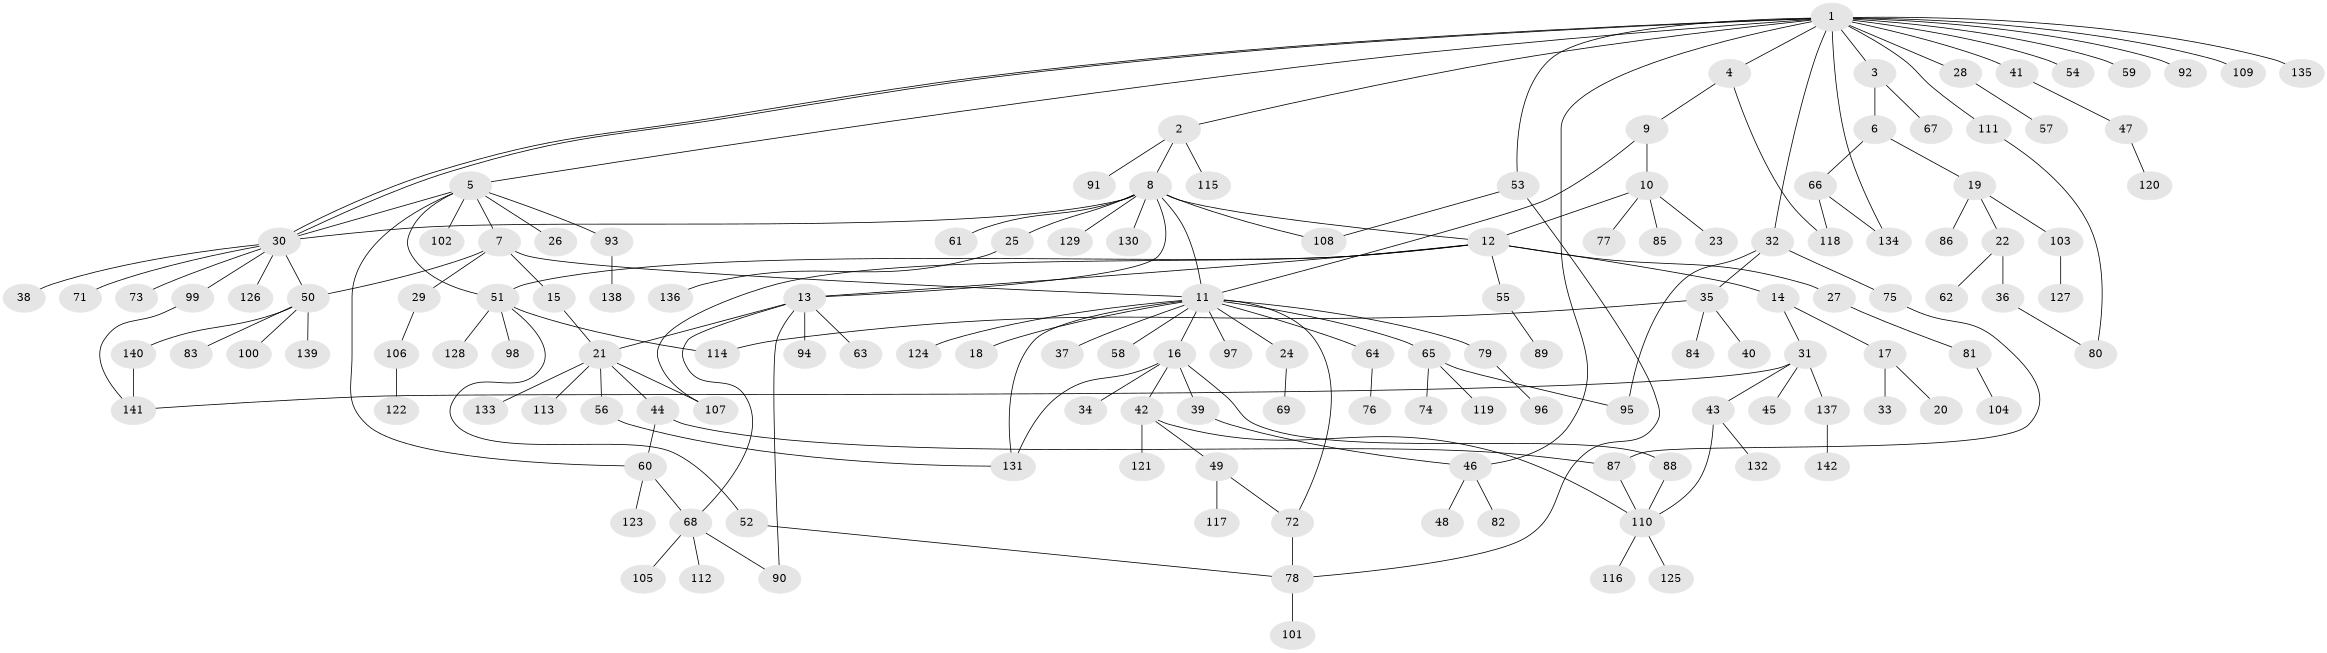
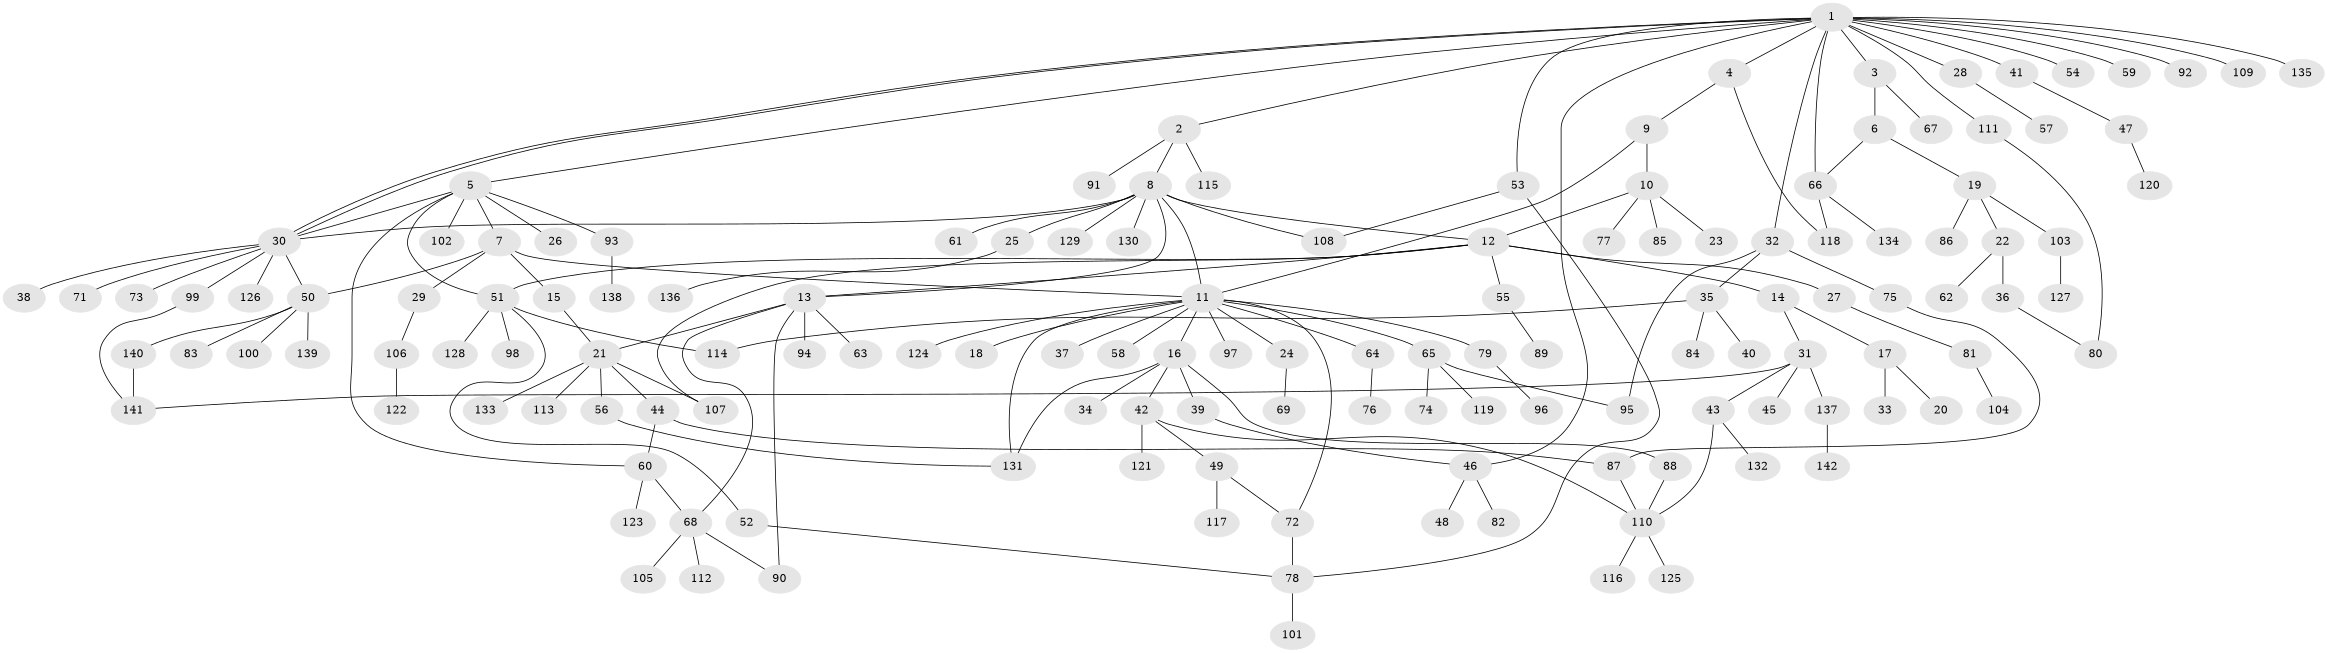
edge "1" -- "134": now "1" -- "66"
